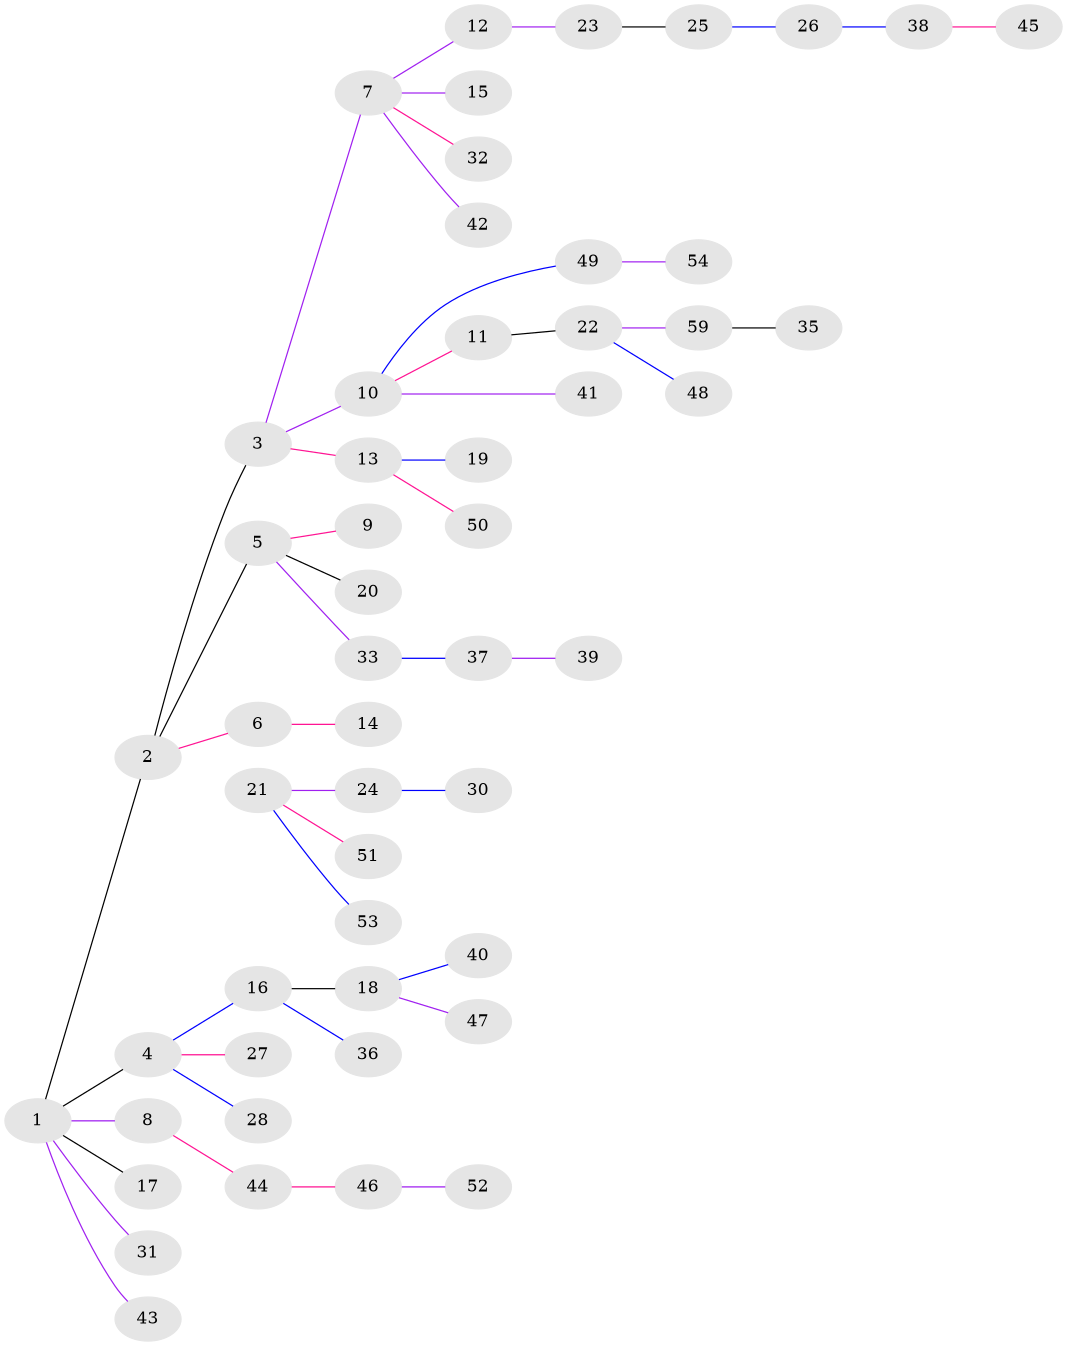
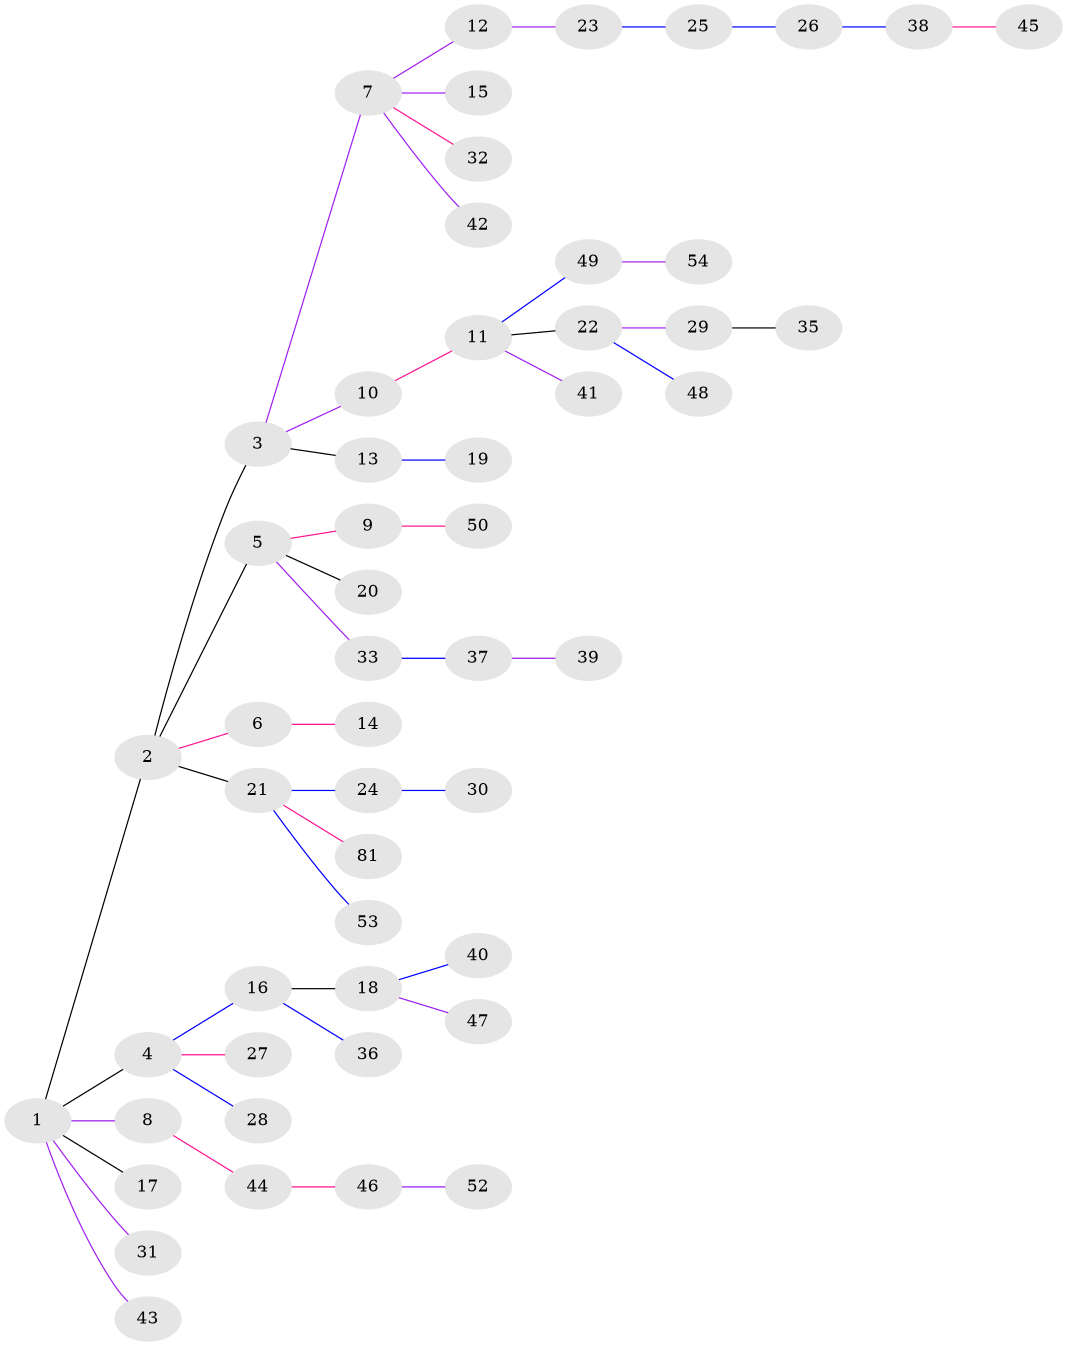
edge "23" -- "25": color black -> blue
edge "49" -- "10": now "49" -- "11"
node "59": label "59" -> "29"
edge "10" -- "41": now "11" -- "41"
edge "3" -- "13": color deeppink -> black
edge "13" -- "50": now "9" -- "50"
edge "2" -- "21": added
edge "21" -- "24": color purple -> blue
node "51": label "51" -> "81"
